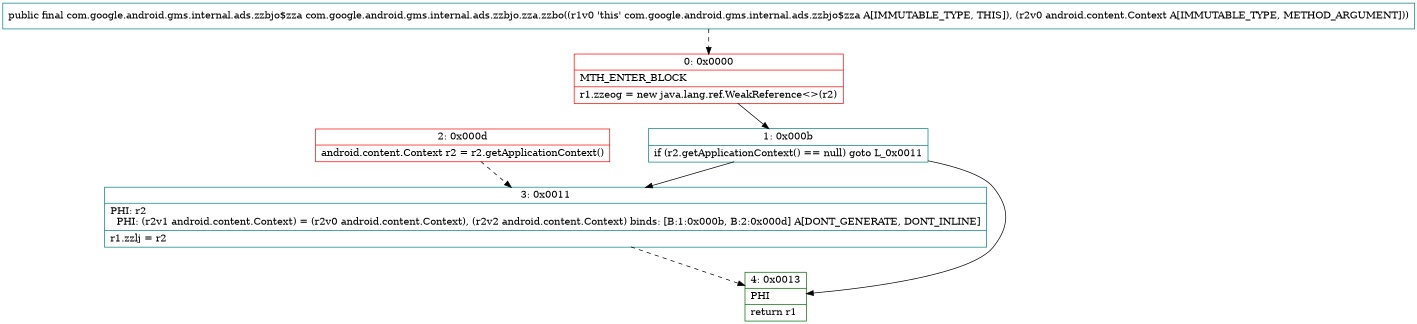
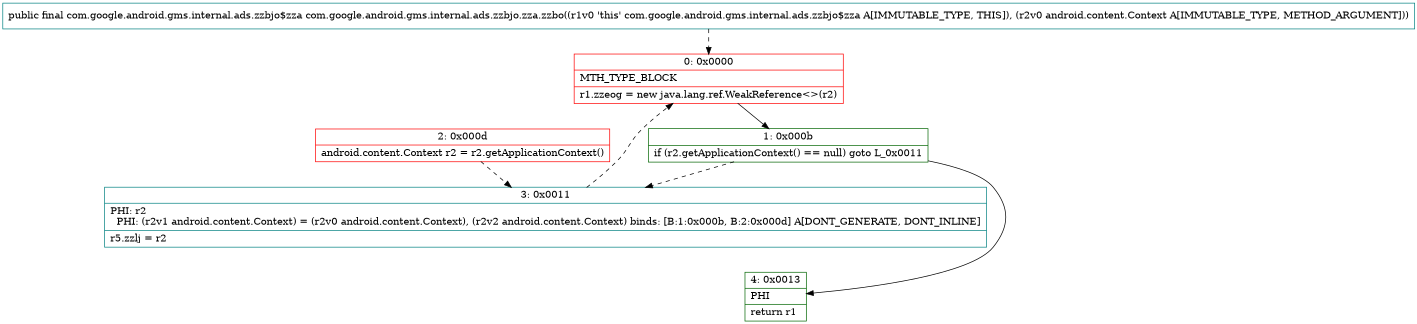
node "0: 0x0000": text "MTH_ENTER_BLOCK" -> "MTH_TYPE_BLOCK"
node "1: 0x000b": color teal -> darkgreen
edge "1: 0x000b" -> "3: 0x0011": style solid -> dashed
node "3: 0x0011": text "r1.zzlj = r2" -> "r5.zzlj = r2"
edge "3: 0x0011" -> "4: 0x0013": now "3: 0x0011" -> "0: 0x0000"
